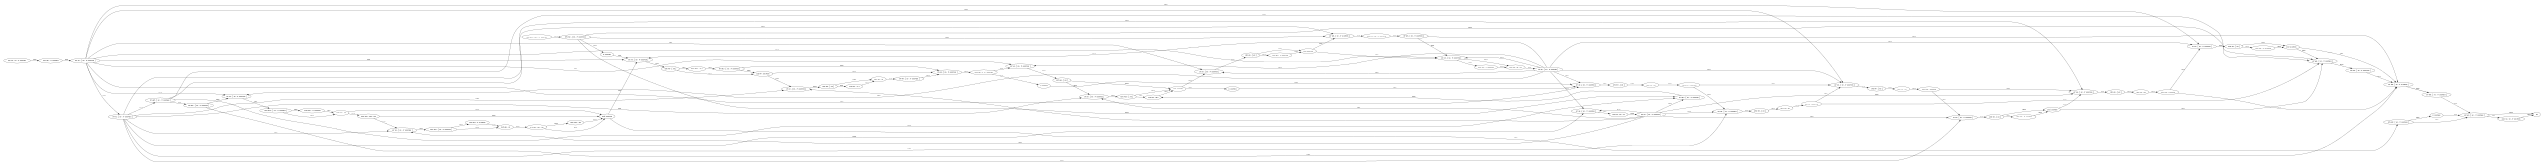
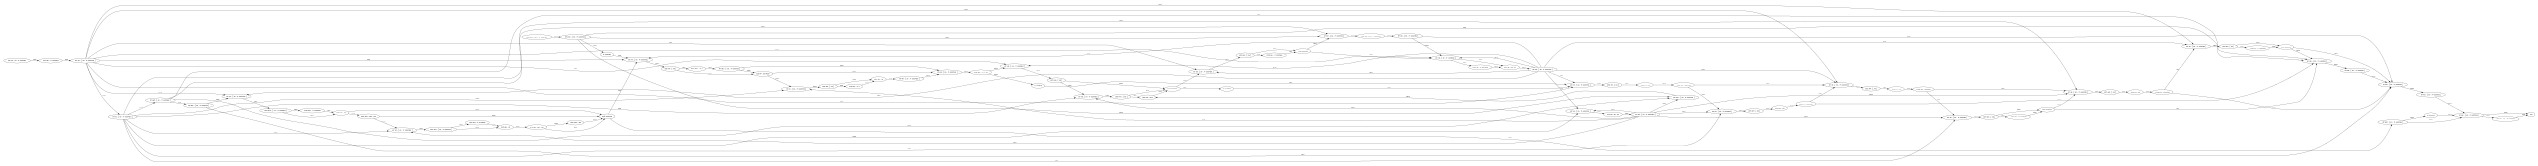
node "tbnz w8 , # 0 , address": label "tbnz w8 , # 0 , address" -> "tbnz w8 , # 0 , str"
